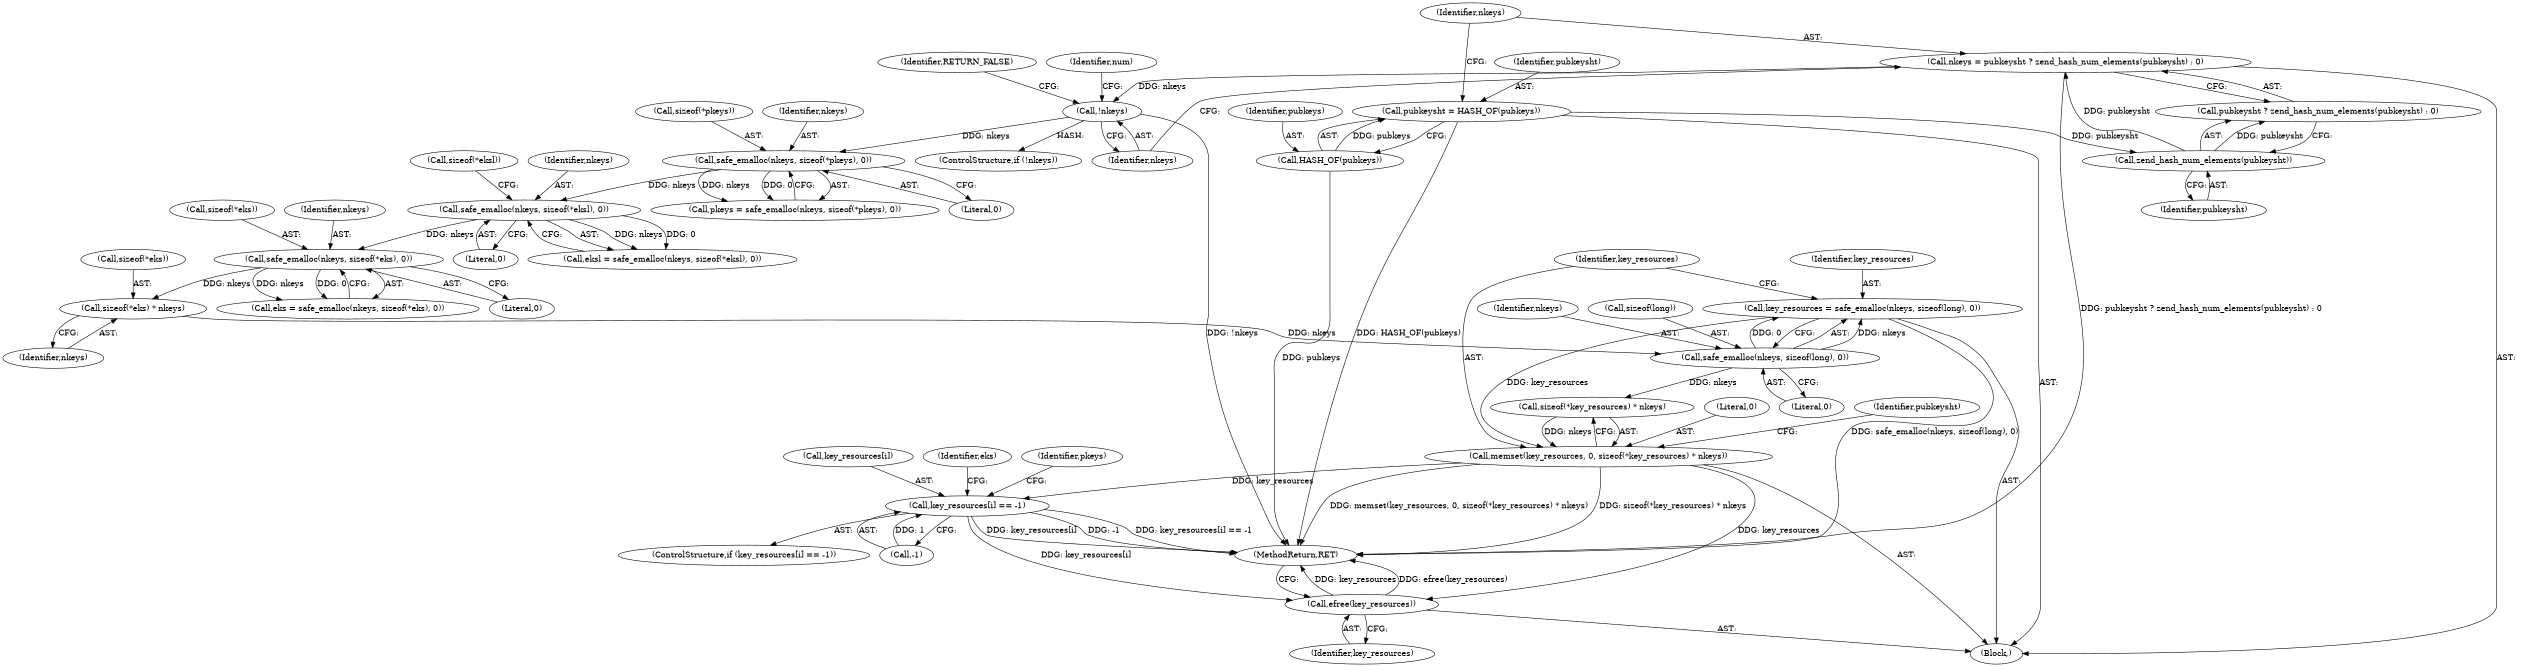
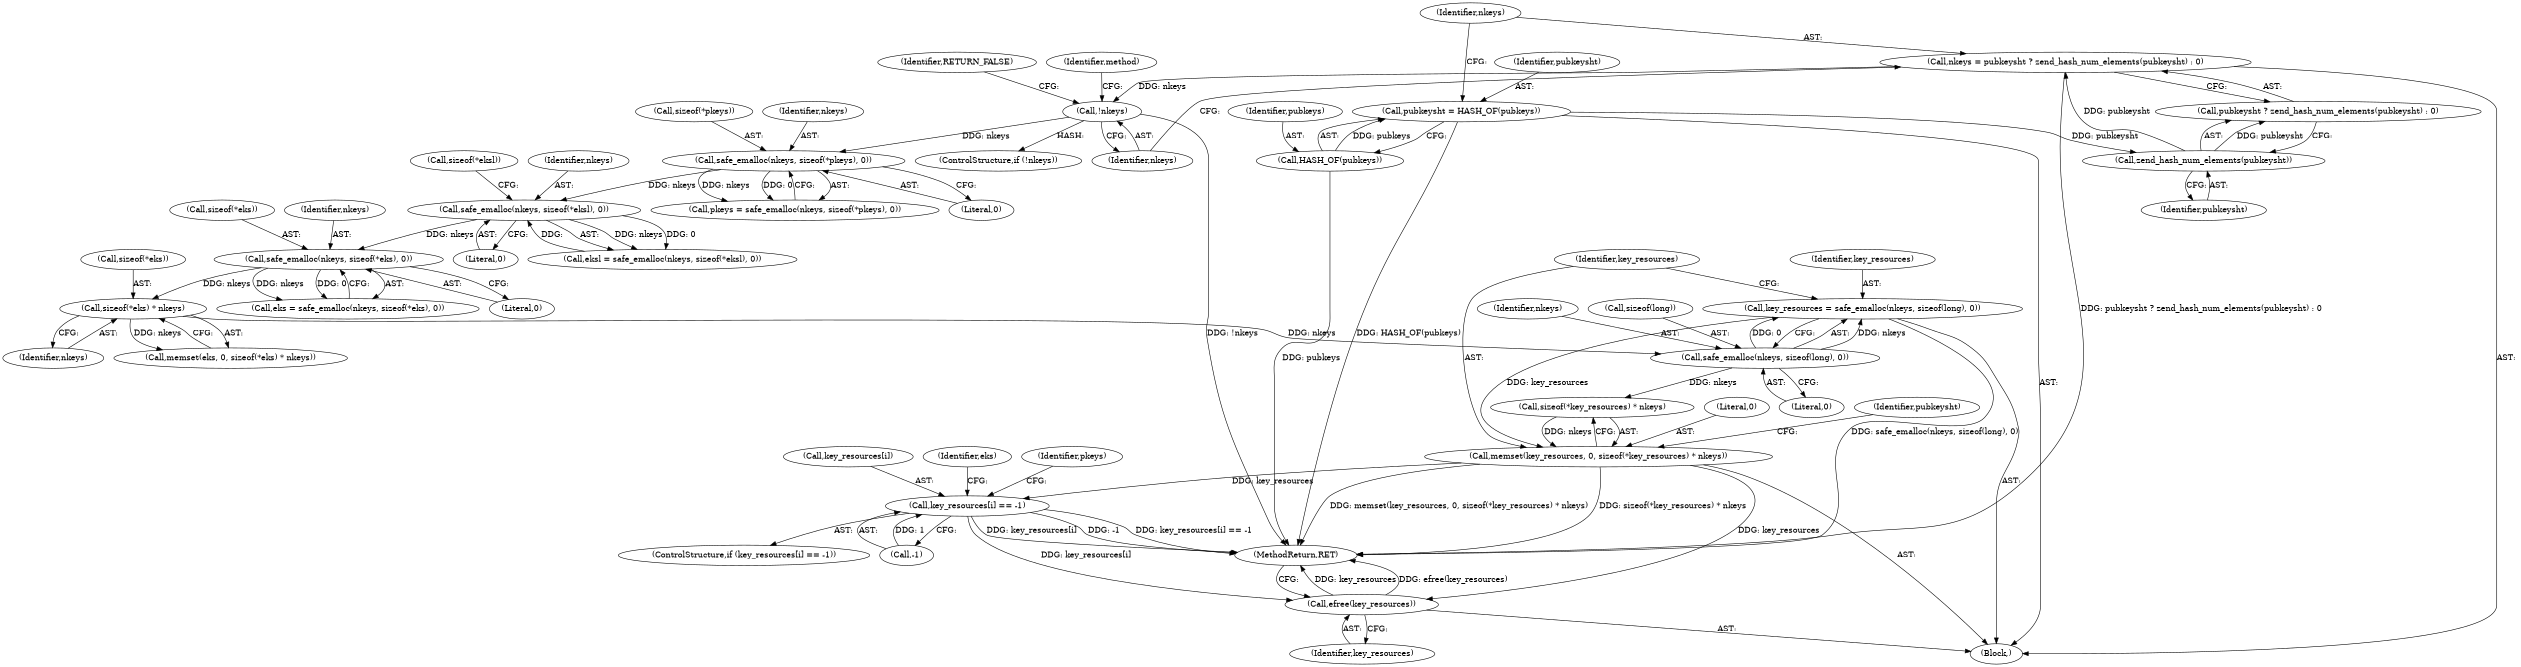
node "(Identifier,num)": label "(Identifier,num)" -> "(Identifier,method)"
edge "(Call,eksl = safe_emalloc(nkeys, sizeof(*eksl), 0))" -> "(Call,safe_emalloc(nkeys, sizeof(*eksl), 0))": label "CFG: " -> "DDG: "
node "(Call,memset(eks, 0, sizeof(*eks) * nkeys))": added
